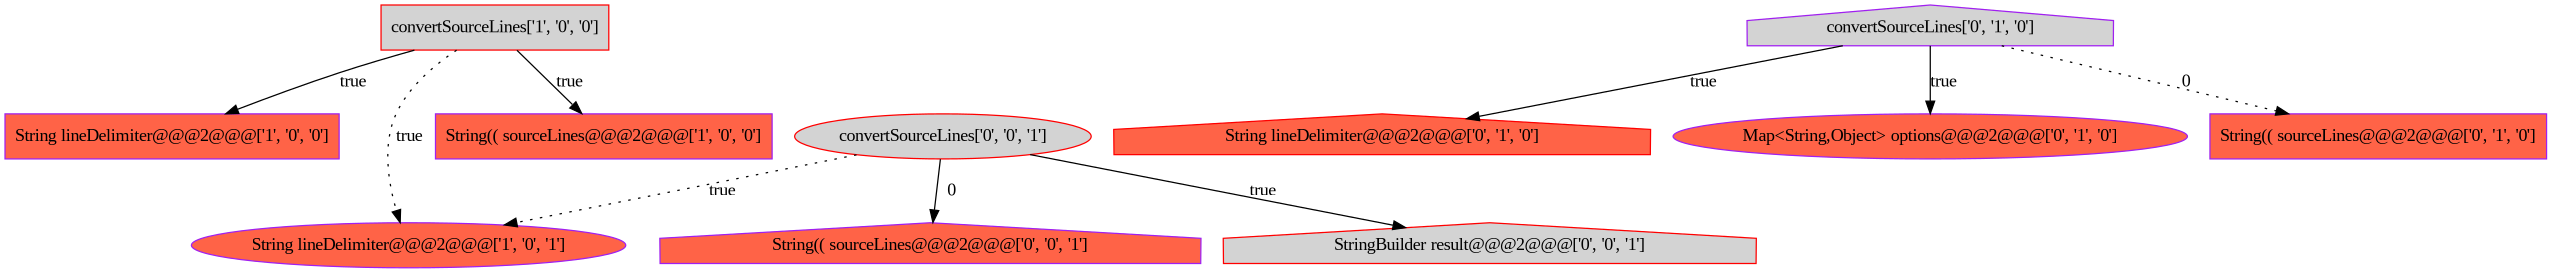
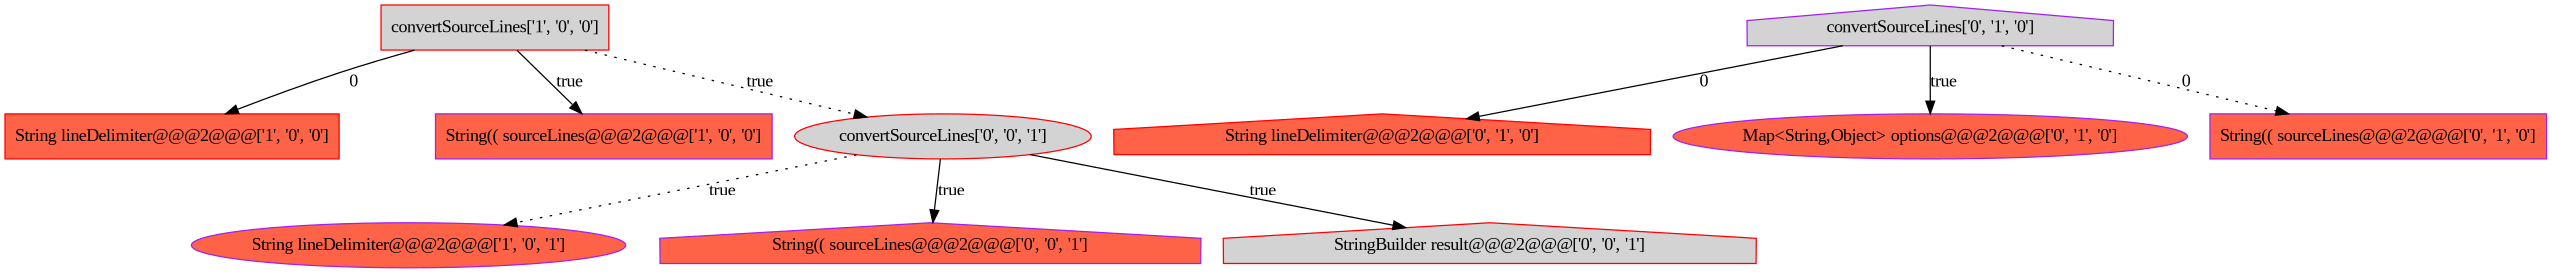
edge "convertSourceLines['1', '0', '0']" -> "String lineDelimiter@@@2@@@['1', '0', '0']": label "true" -> "0"
edge "convertSourceLines['0', '1', '0']" -> "String lineDelimiter@@@2@@@['0', '1', '0']": label "true" -> "0"
edge "convertSourceLines['1', '0', '0']" -> "String lineDelimiter@@@2@@@['1', '0', '1']": now "convertSourceLines['1', '0', '0']" -> "convertSourceLines['0', '0', '1']"
node "String lineDelimiter@@@2@@@['1', '0', '0']": color purple -> red
edge "convertSourceLines['0', '0', '1']" -> "String(( sourceLines@@@2@@@['0', '0', '1']": label "0" -> "true"
